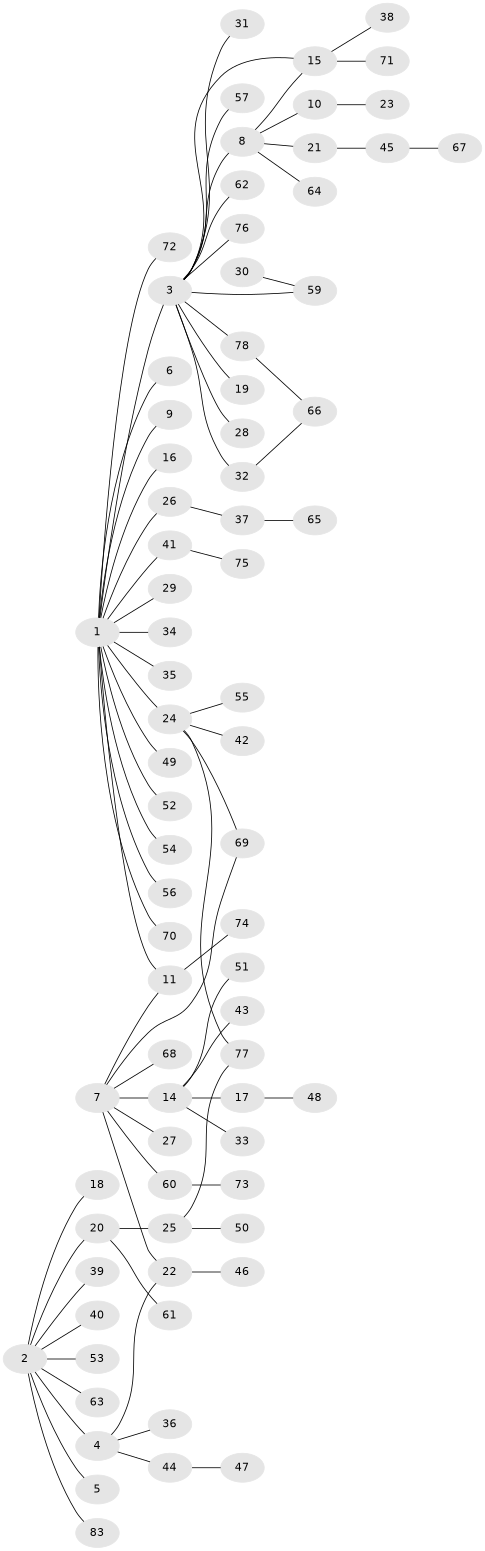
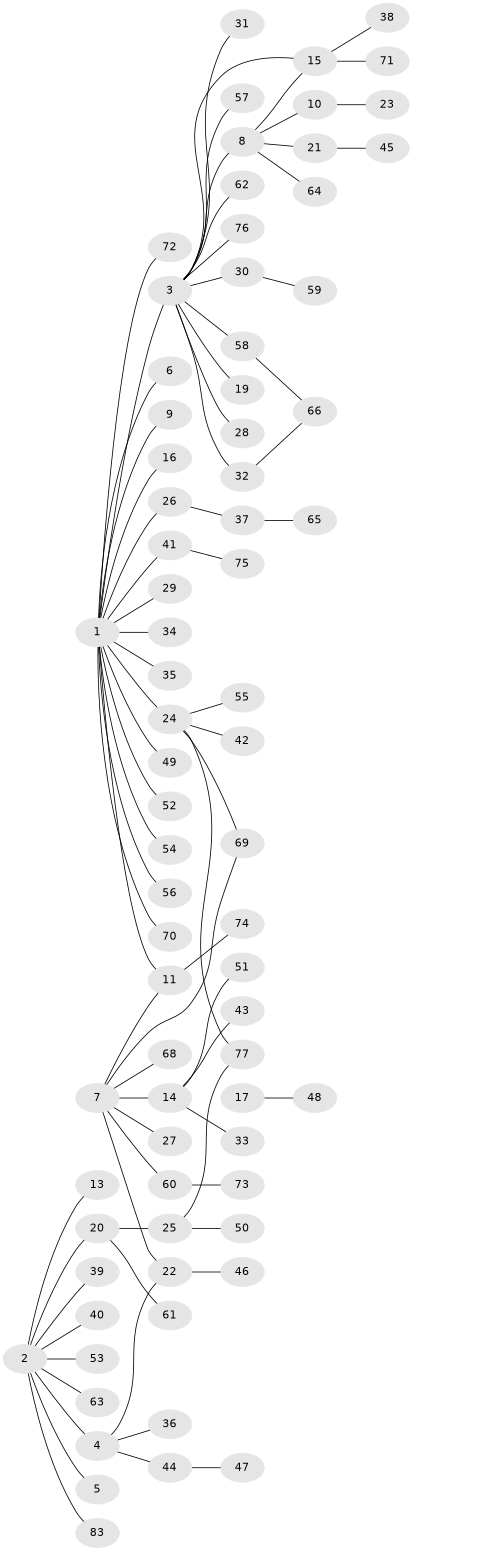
node "67": removed
edge "3" -- "59": now "3" -- "30"
node "78": label "78" -> "58"
edge "14" -- "17": removed
node "18": label "18" -> "13"
